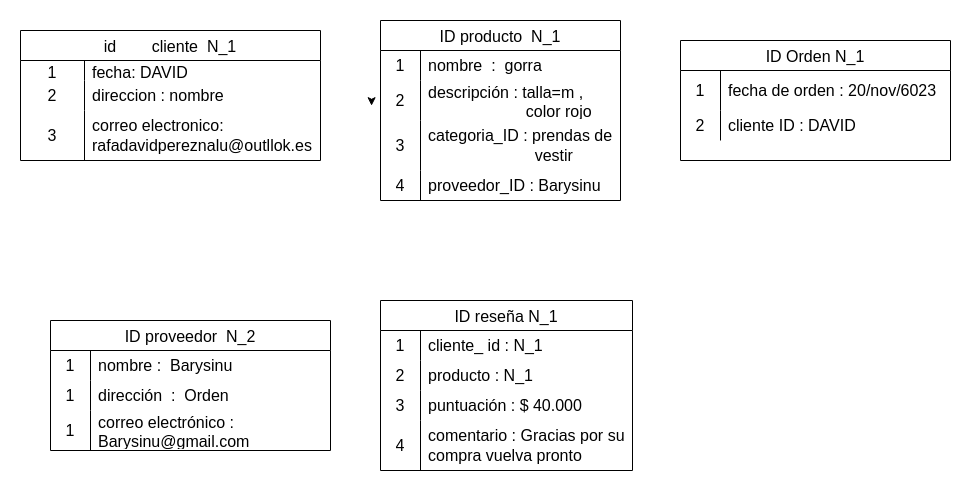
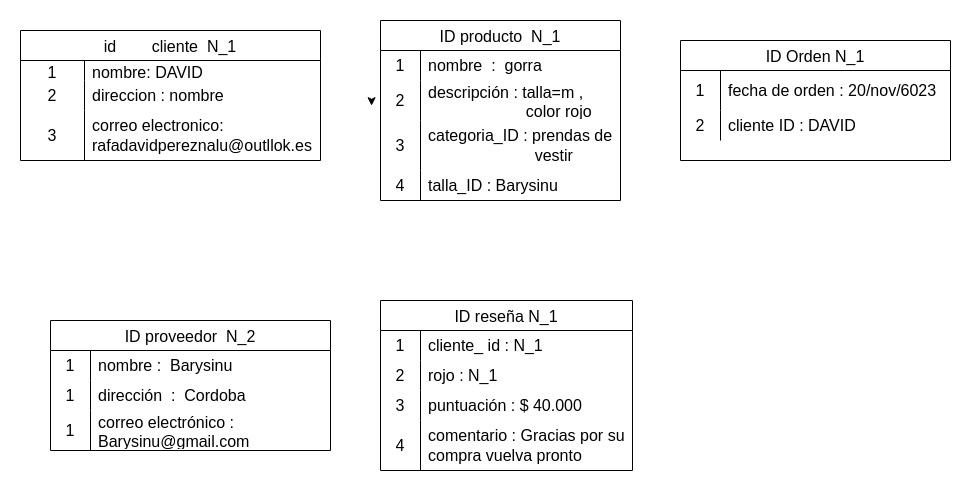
node "fecha: DAVID": label "fecha: DAVID" -> "nombre: DAVID"
node "proveedor_ID : Barysinu": label "proveedor_ID : Barysinu" -> "talla_ID : Barysinu"
node "producto : N_1": label "producto : N_1" -> "rojo : N_1"
node "dirección : Orden": label "dirección : Orden" -> "dirección : Cordoba"
